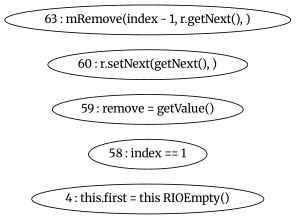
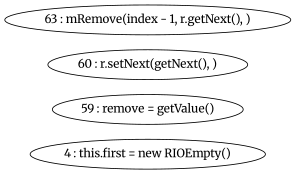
node "58 : index == 1": removed
node "4 : this.first = this RIOEmpty()": label "4 : this.first = this RIOEmpty()" -> "4 : this.first = new RIOEmpty()"
